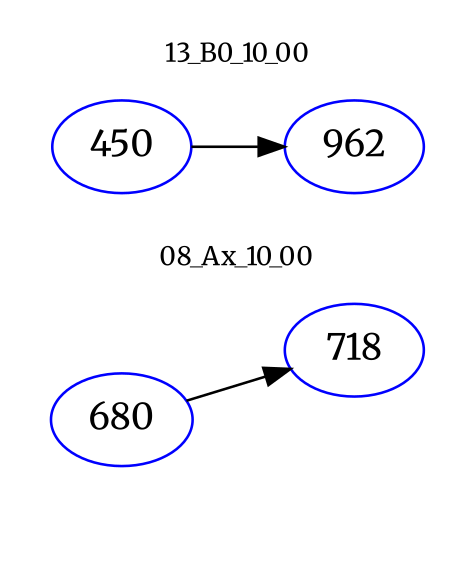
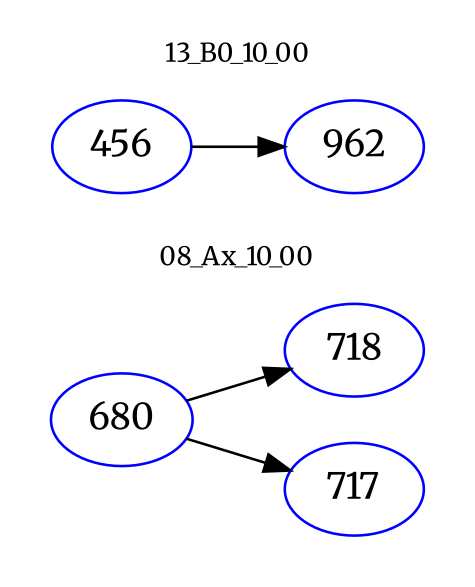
node "450": label "450" -> "456"
node "717": added
